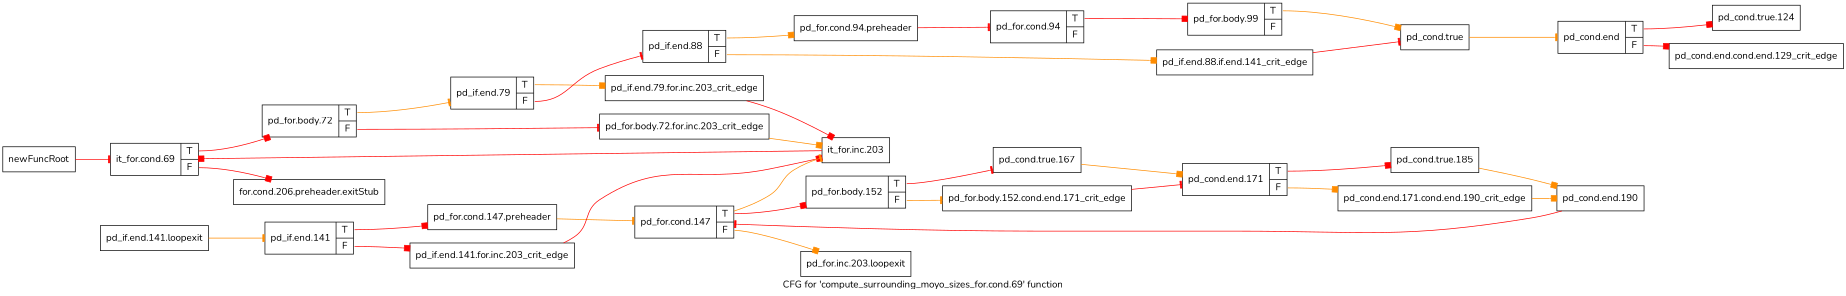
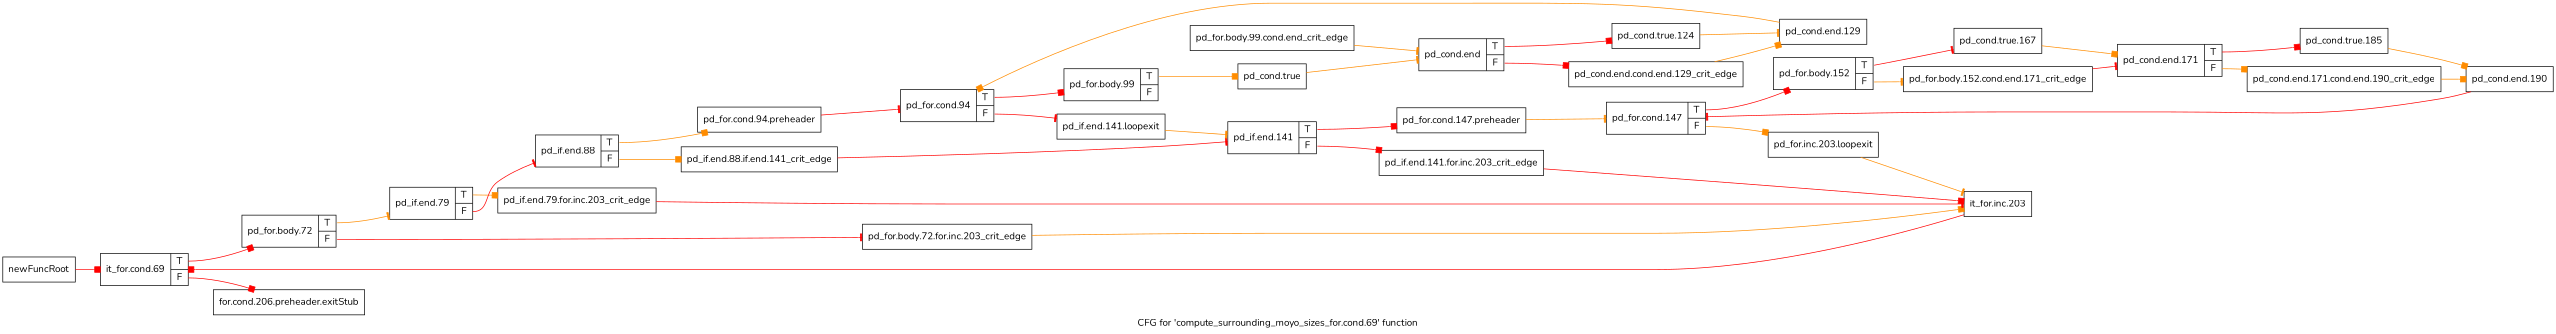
node "pd_cond.end.129": added
node "pd_for.body.99.cond.end_crit_edge": added
edge "pd_if.end.88.if.end.141_crit_edge" -> "pd_cond.true": now "pd_if.end.88.if.end.141_crit_edge" -> "pd_if.end.141"
edge "pd_if.end.79.for.inc.203_crit_edge" -> "it_for.inc.203": arrowhead box -> tee
edge "pd_for.cond.94" -> "pd_if.end.141.loopexit": added
edge "newFuncRoot" -> "it_for.cond.69": arrowhead tee -> box
edge "pd_for.cond.147" -> "it_for.inc.203": now "pd_for.inc.203.loopexit" -> "it_for.inc.203"
